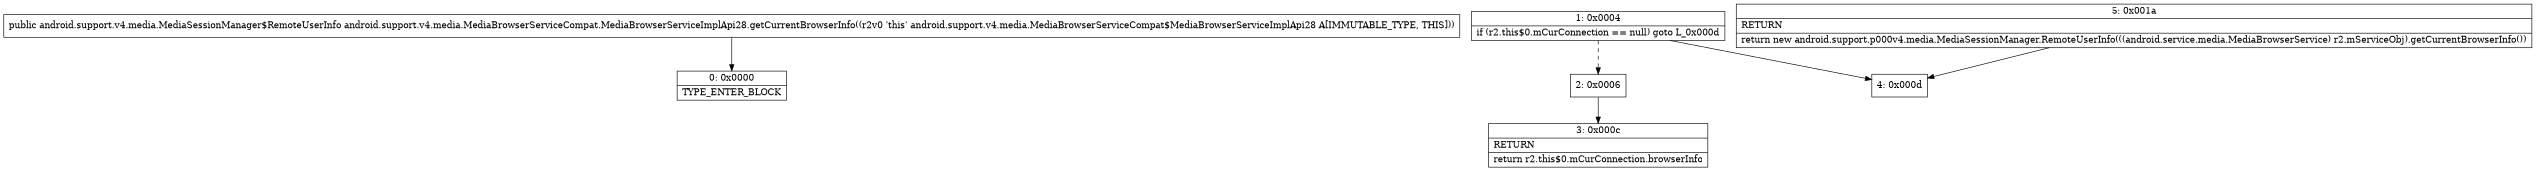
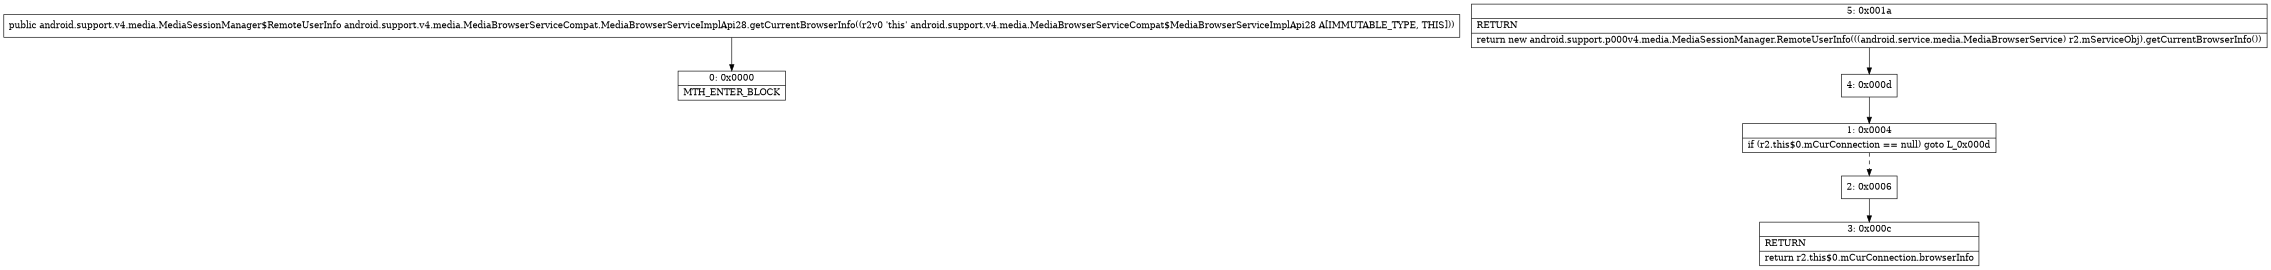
edge "1: 0x0004" -> "4: 0x000d": reversed
node "0: 0x0000": text "TYPE_ENTER_BLOCK" -> "MTH_ENTER_BLOCK"
